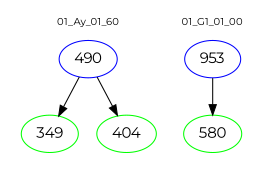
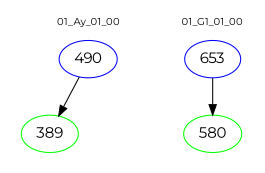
cluster "01_Ay_01_60": label "01_Ay_01_60" -> "01_Ay_01_00"
node "953": label "953" -> "653"
node "349": label "349" -> "389"
node "404": removed
